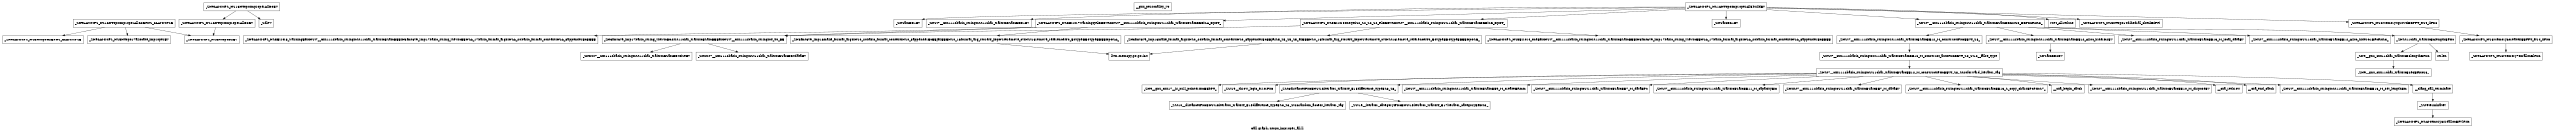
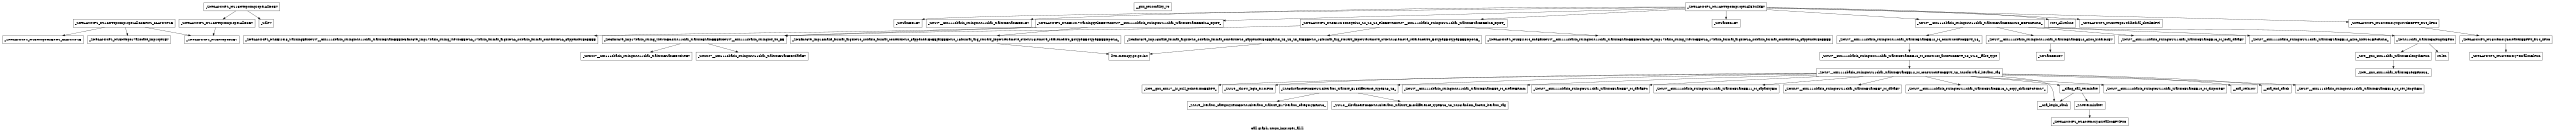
edge "__clang_call_terminate" -> "__cxa_begin_catch": added
